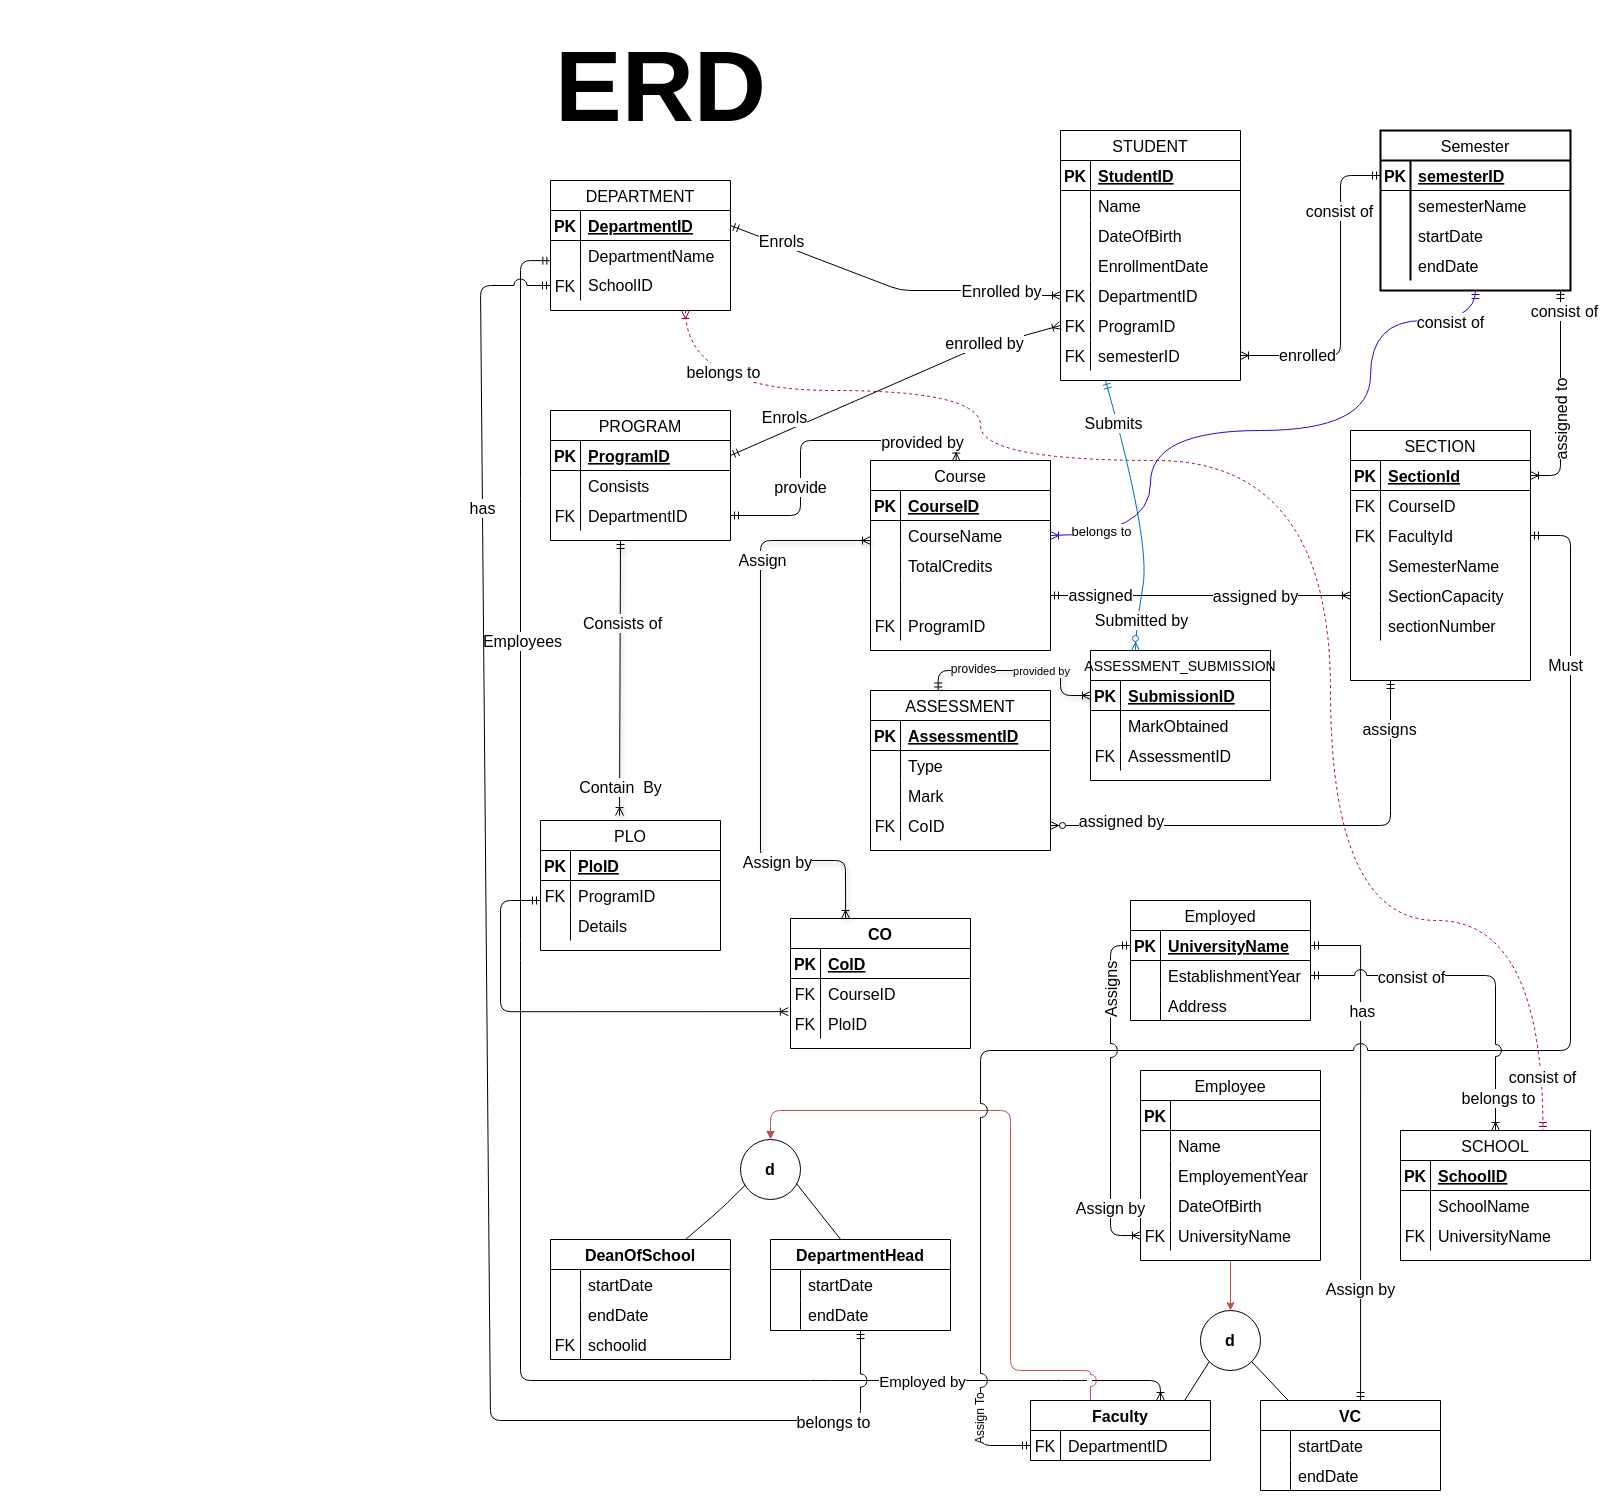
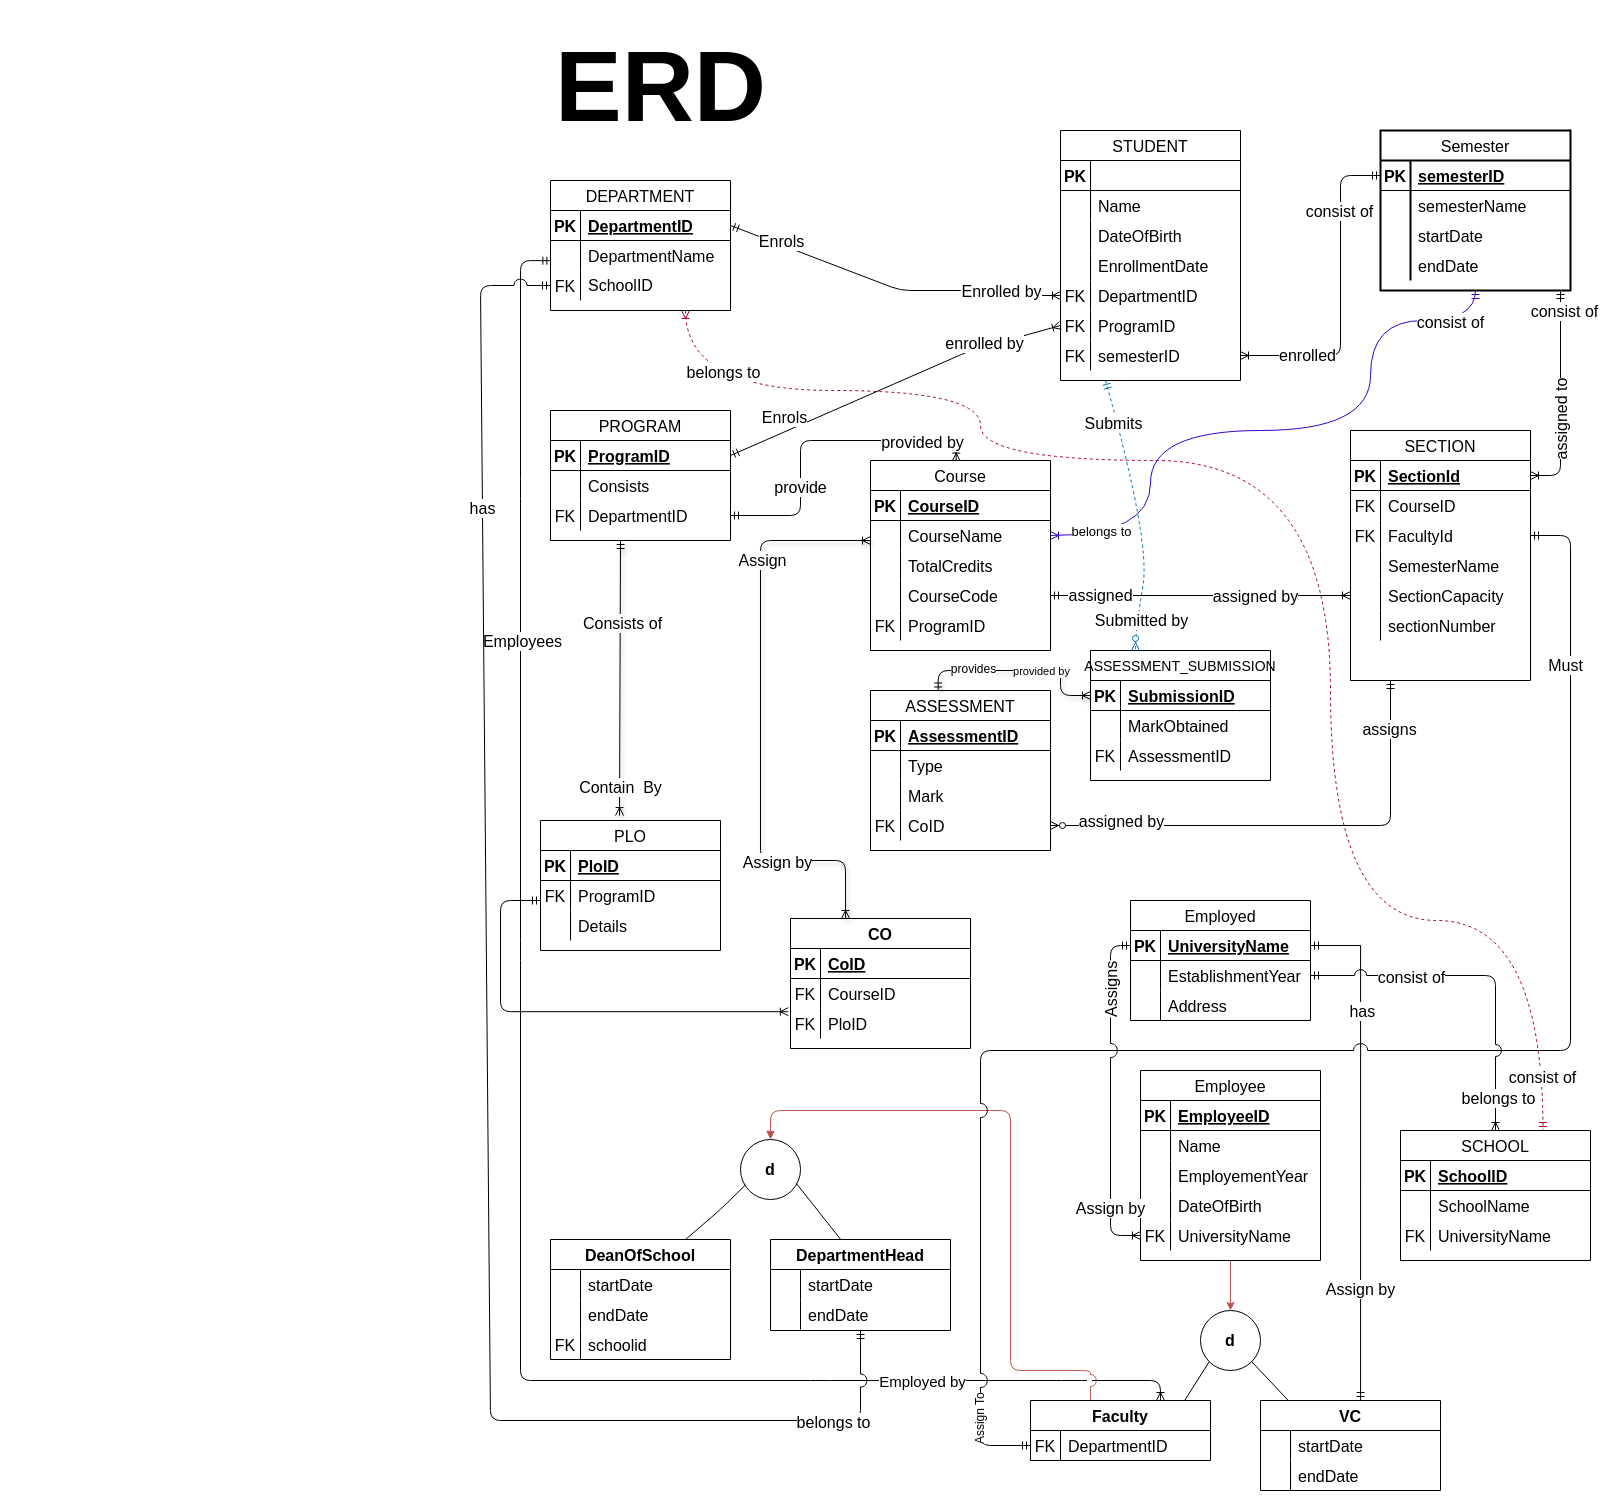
node "StudentID": removed
edge "STUDENT" -- "ASSESSMENT_SUBMISSION": style solid -> dashed
node "CourseCode": added
node "EmployeeID": added
